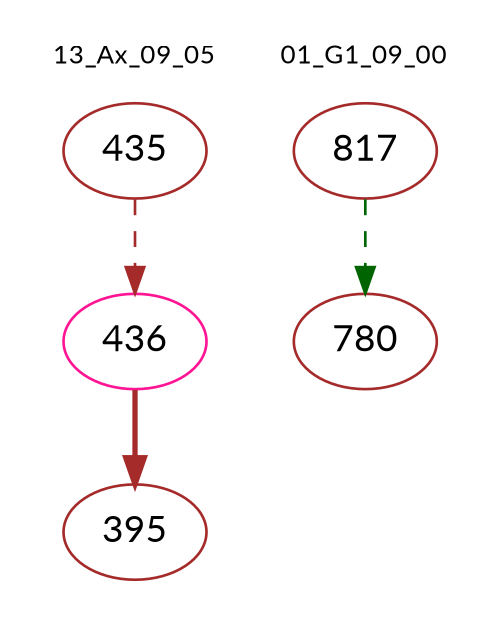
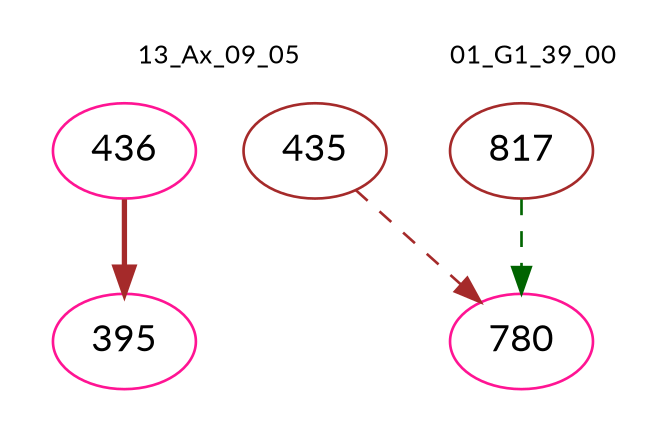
cluster "01_G1_09_00": label "01_G1_09_00" -> "01_G1_39_00"
edge "435" -> "436": now "435" -> "780"
node "780": color brown -> deeppink
node "395": color brown -> deeppink
